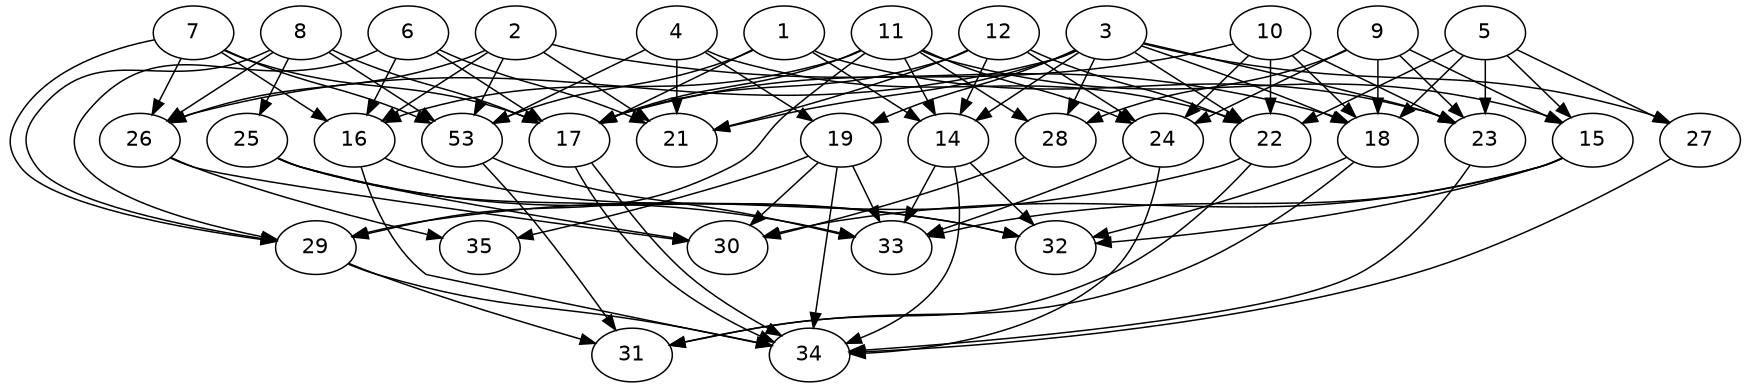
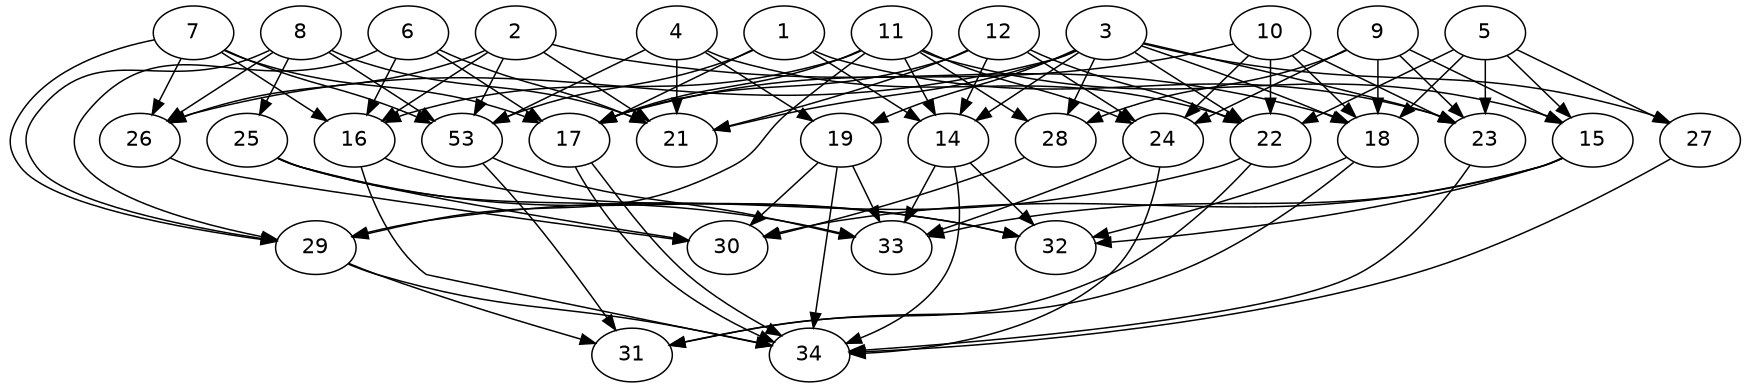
edge "8" -> "17": now "8" -> "21"
node "35": removed
